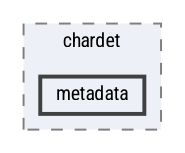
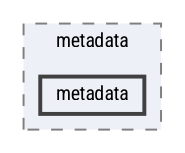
cluster "chardet": label "chardet" -> "metadata"
